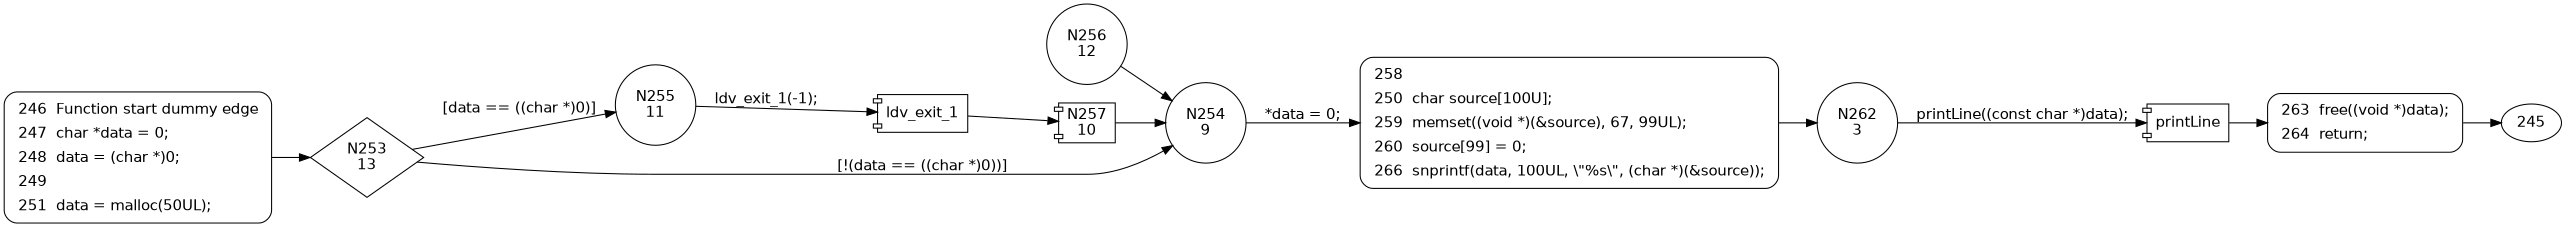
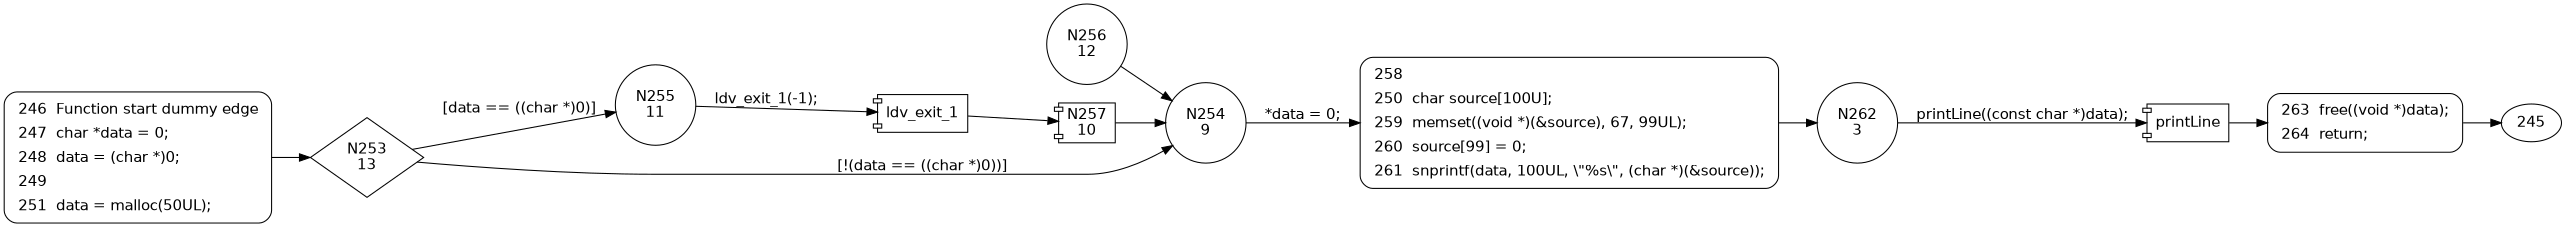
node "258": text "266" -> "261"
